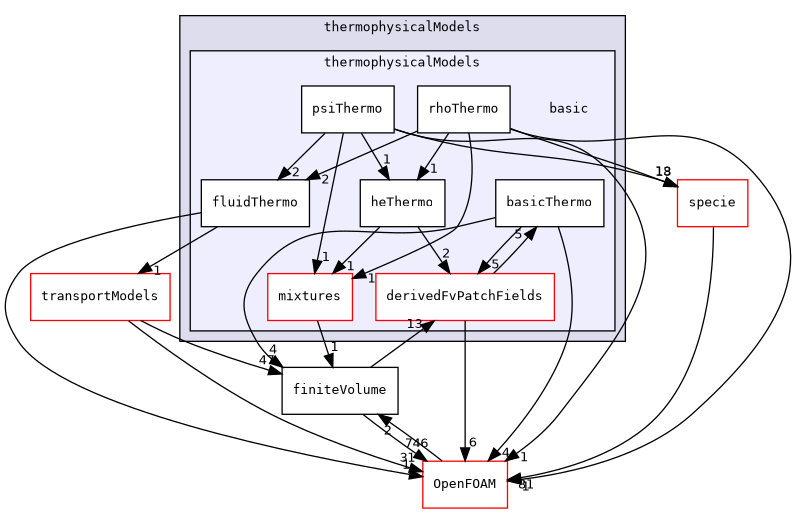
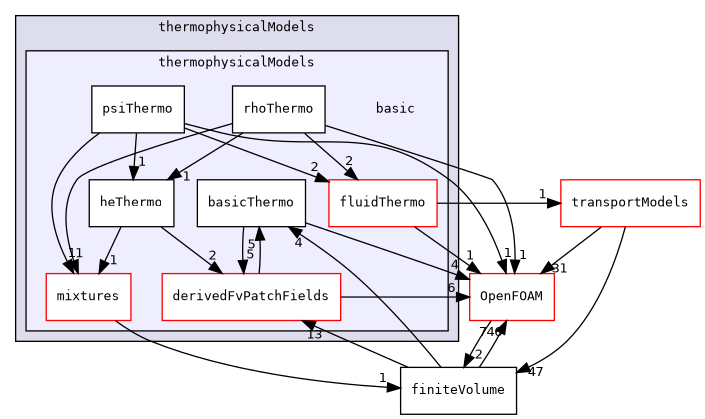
node "fluidThermo": color black -> red
node "specie": removed
edge "basicThermo" -> "finiteVolume": reversed
